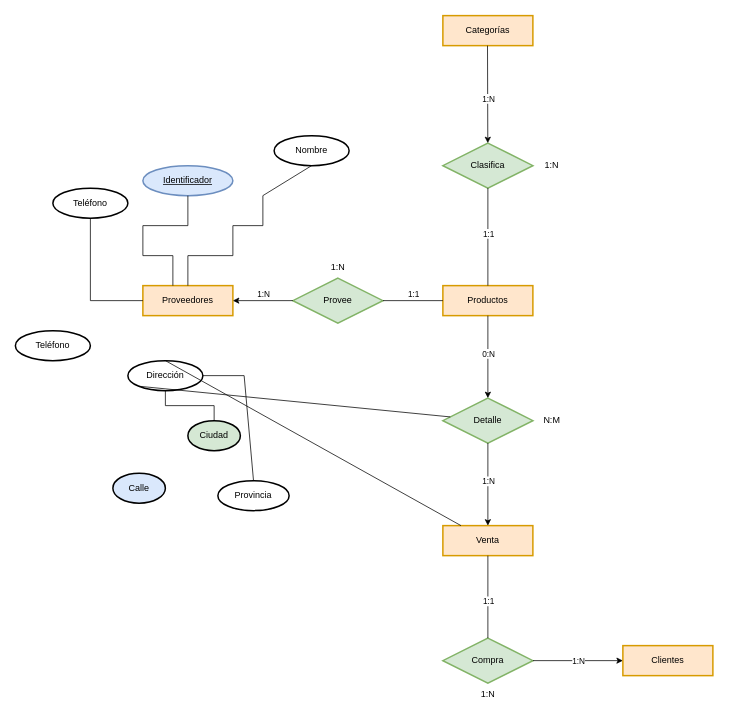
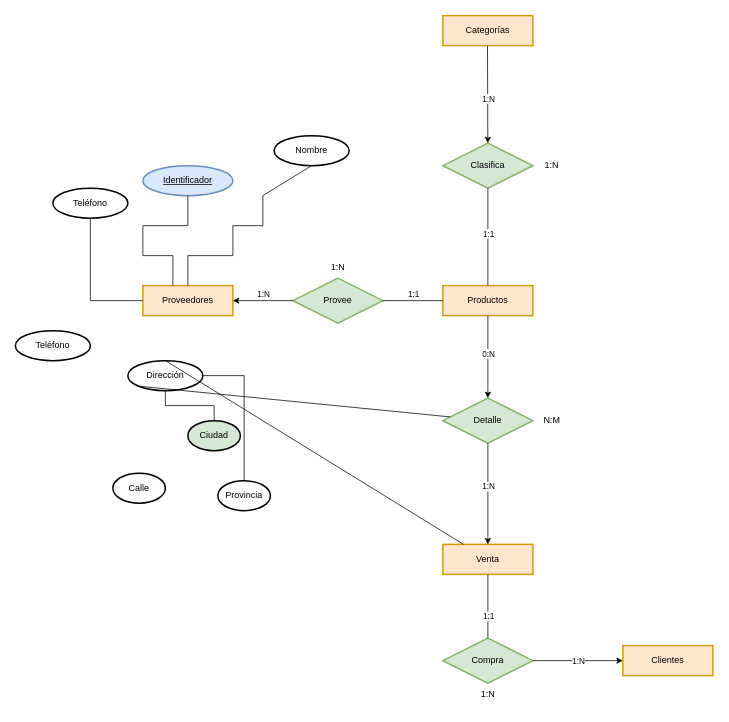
node "Calle": fillcolor #dae8fc -> #ffffff
node "Provincia": size 71x30 -> 53x30
node "Venta": moved (488, 540) -> (488, 559)
